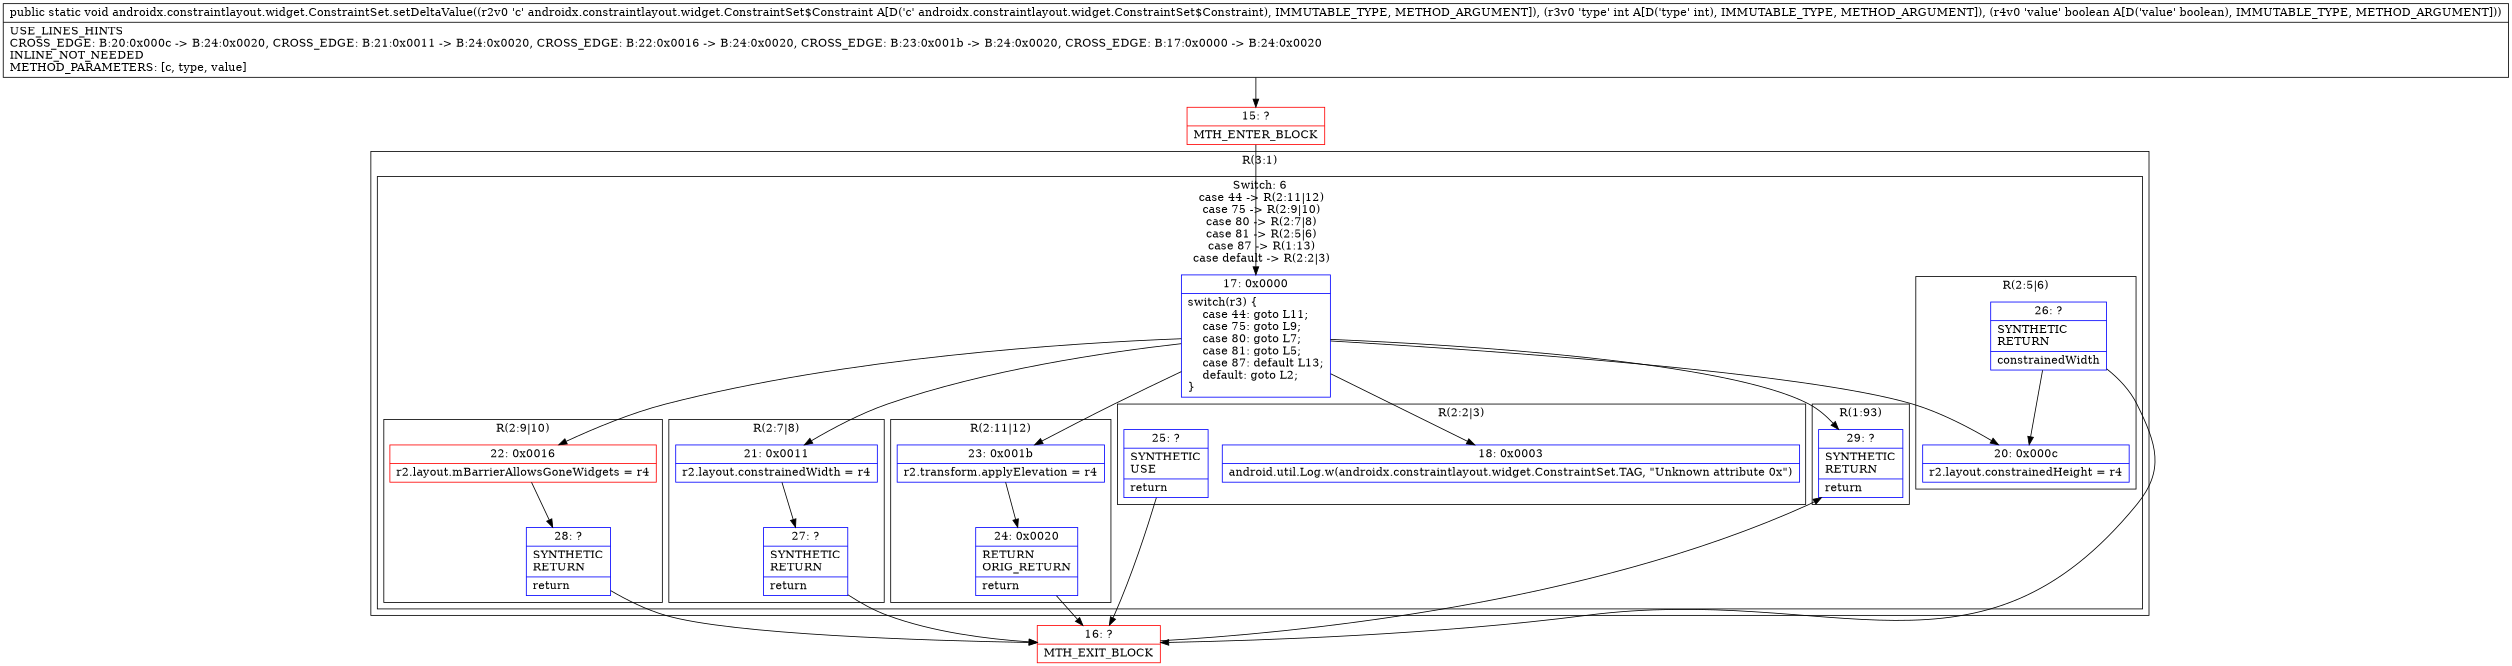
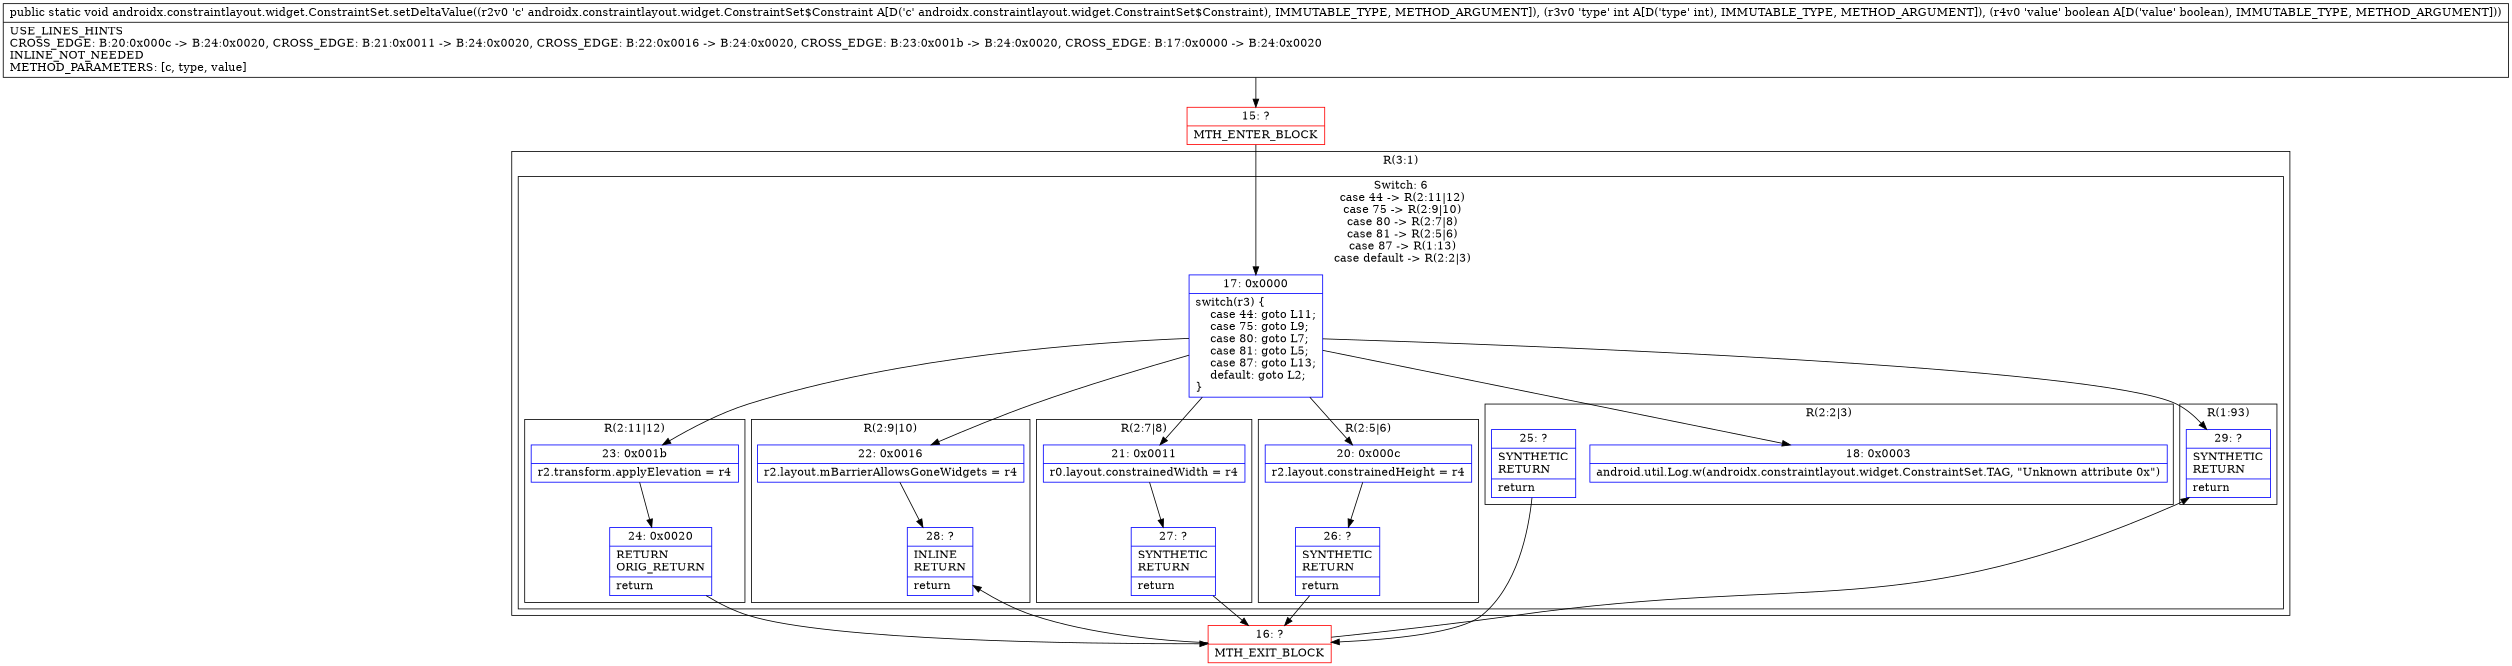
node "26: ?": text "constrainedWidth" -> "return"
node "17: 0x0000": text "case 87: default L13;" -> "case 87: goto L13;"
edge "26: ?" -> "20: 0x000c": reversed
node "22: 0x0016": color red -> blue
node "25: ?": text "USE" -> "RETURN"
node "21: 0x0011": text "r2.layout.constrainedWidth = r4" -> "r0.layout.constrainedWidth = r4"
node "28: ?": text "SYNTHETIC" -> "INLINE"
edge "28: ?" -> "16: ?": reversed
